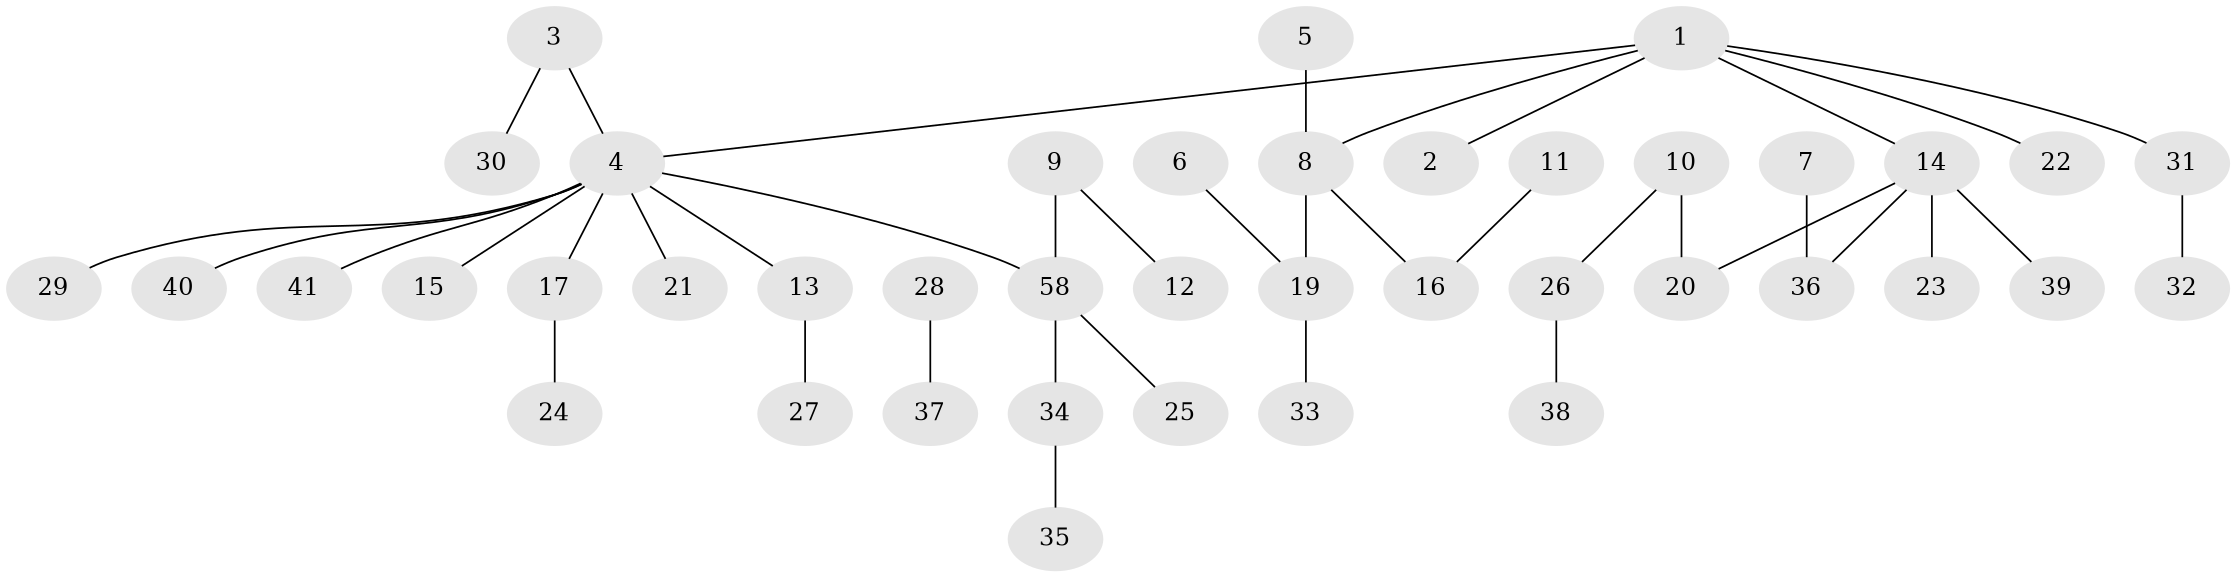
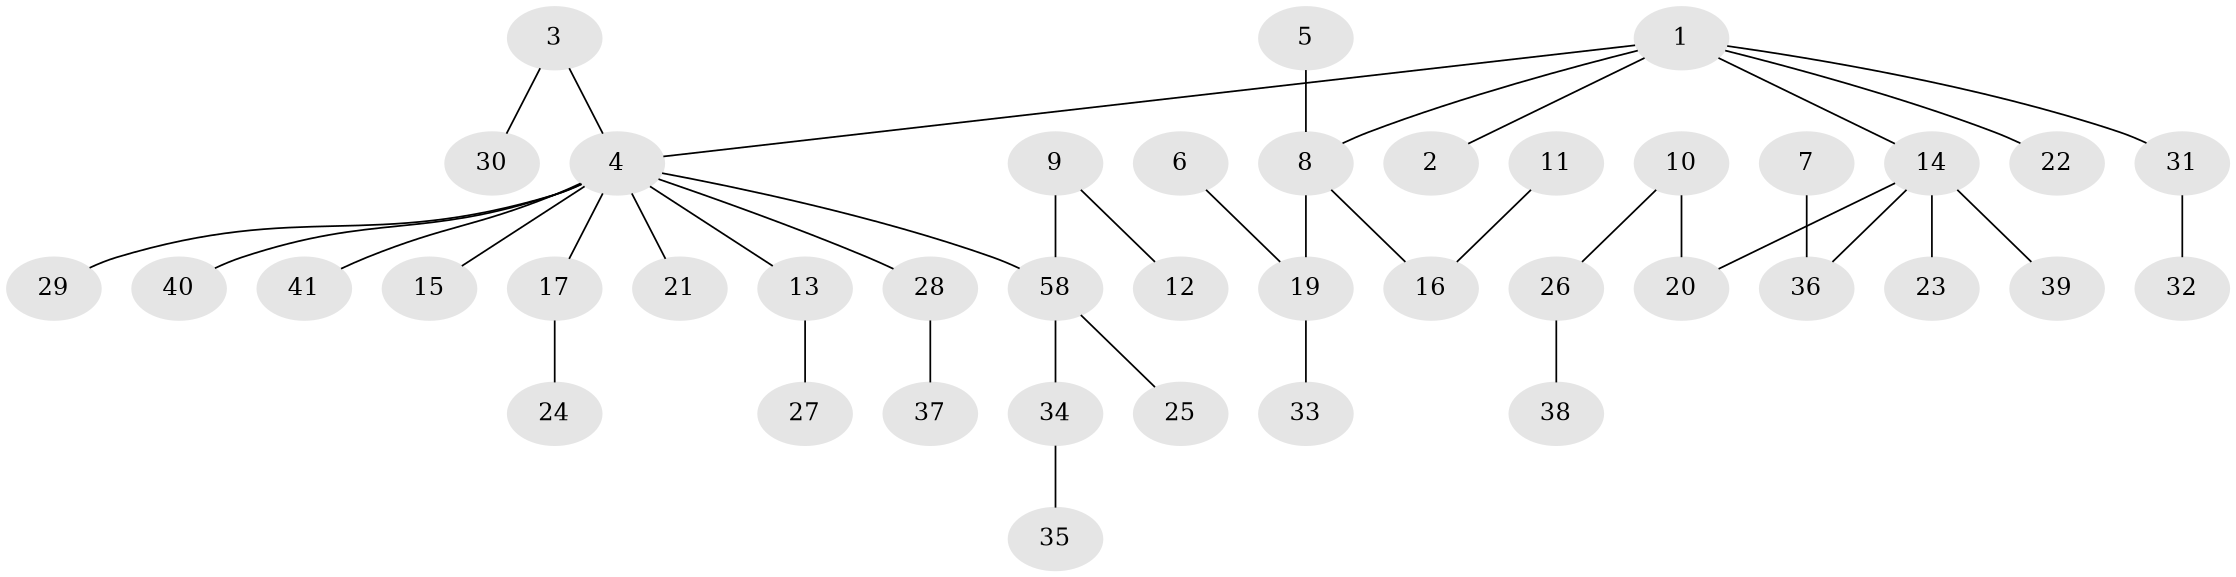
edge "4" -- "28": added
